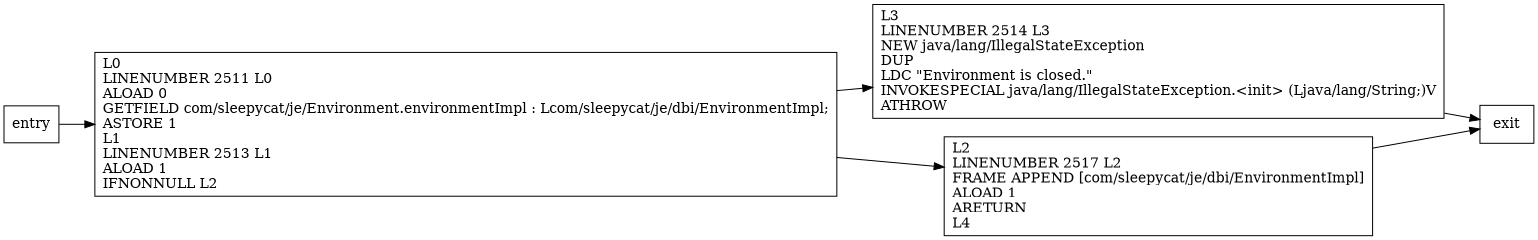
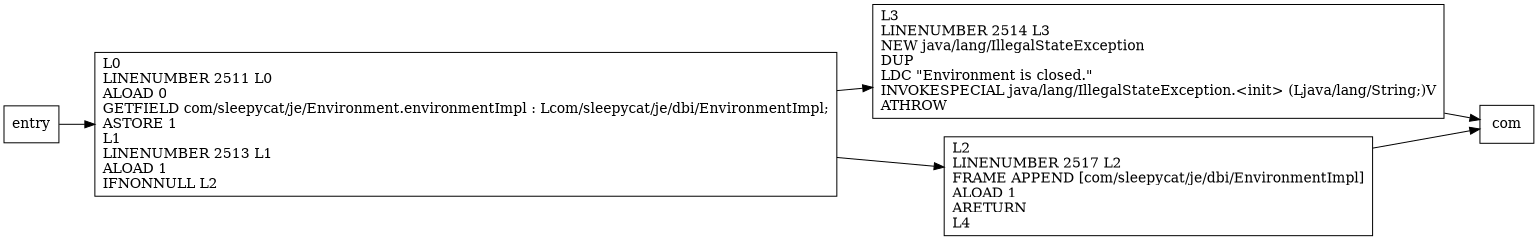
node "exit": label "exit" -> "com"
